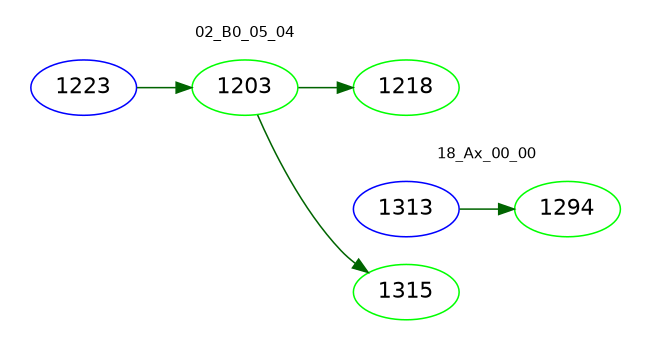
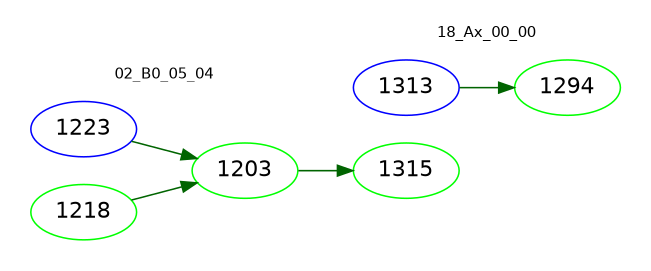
edge "1203" -> "1218": reversed
